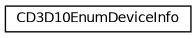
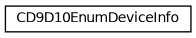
node "CD3D10EnumDeviceInfo": label "CD3D10EnumDeviceInfo" -> "CD9D10EnumDeviceInfo"
